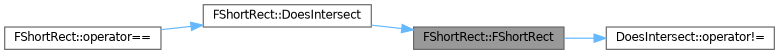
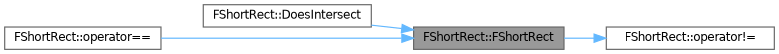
edge "FShortRect::operator==" -> "FShortRect::DoesIntersect": now "FShortRect::operator==" -> "FShortRect::FShortRect"
node "DoesIntersect::operator!=": label "DoesIntersect::operator!=" -> "FShortRect::operator!="
